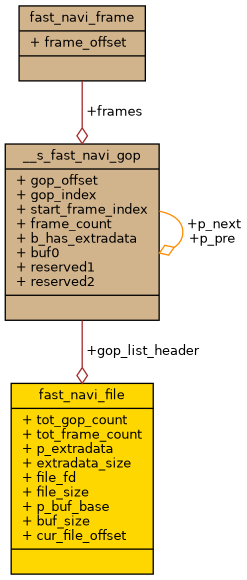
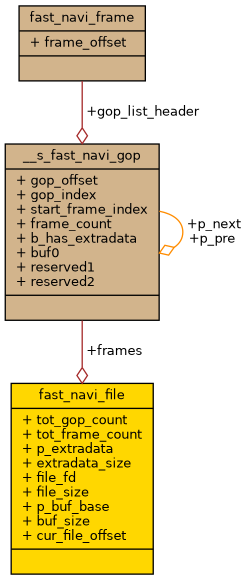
edge "fast_navi_frame" -> "__s_fast_navi_gop": label " +frames" -> " +gop_list_header"
edge "__s_fast_navi_gop" -> "fast_navi_file": label " +gop_list_header" -> " +frames"
